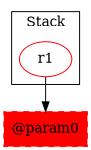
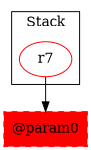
node "r1": label "r1" -> "r7"
